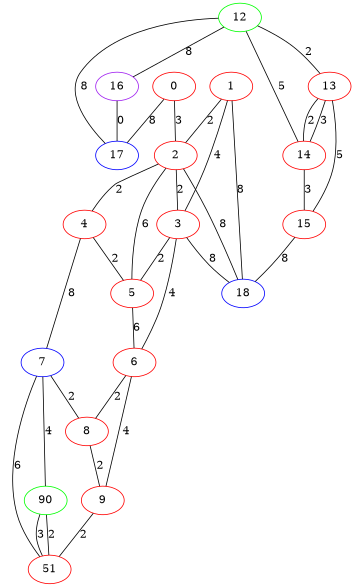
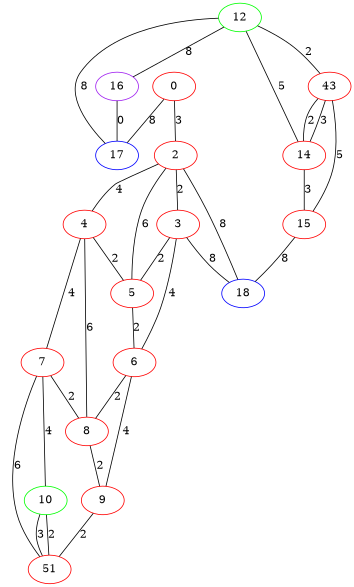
node "1": removed
node "13": label "13" -> "43"
edge "2" -- "4": label "2" -> "4"
edge "4" -- "7": label "8" -> "4"
edge "4" -- "8": added, label "6"
edge "5" -- "6": label "6" -> "2"
node "7": color blue -> red
node "90": label "90" -> "10"
